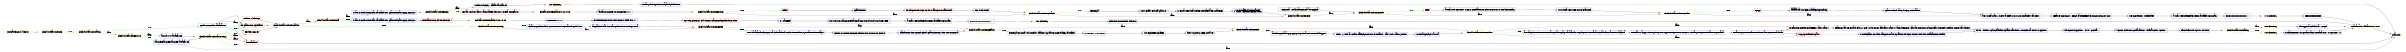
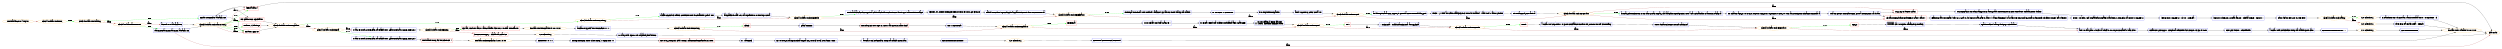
edge "Check boolean AmirNameZoomy" -> "Як воно, Живчику?": label "false" -> "true"
node "Аой.": added
edge "Check boolean AmirNameZoomy" -> "Що трапилося, серденько?": label "true" -> "false"
